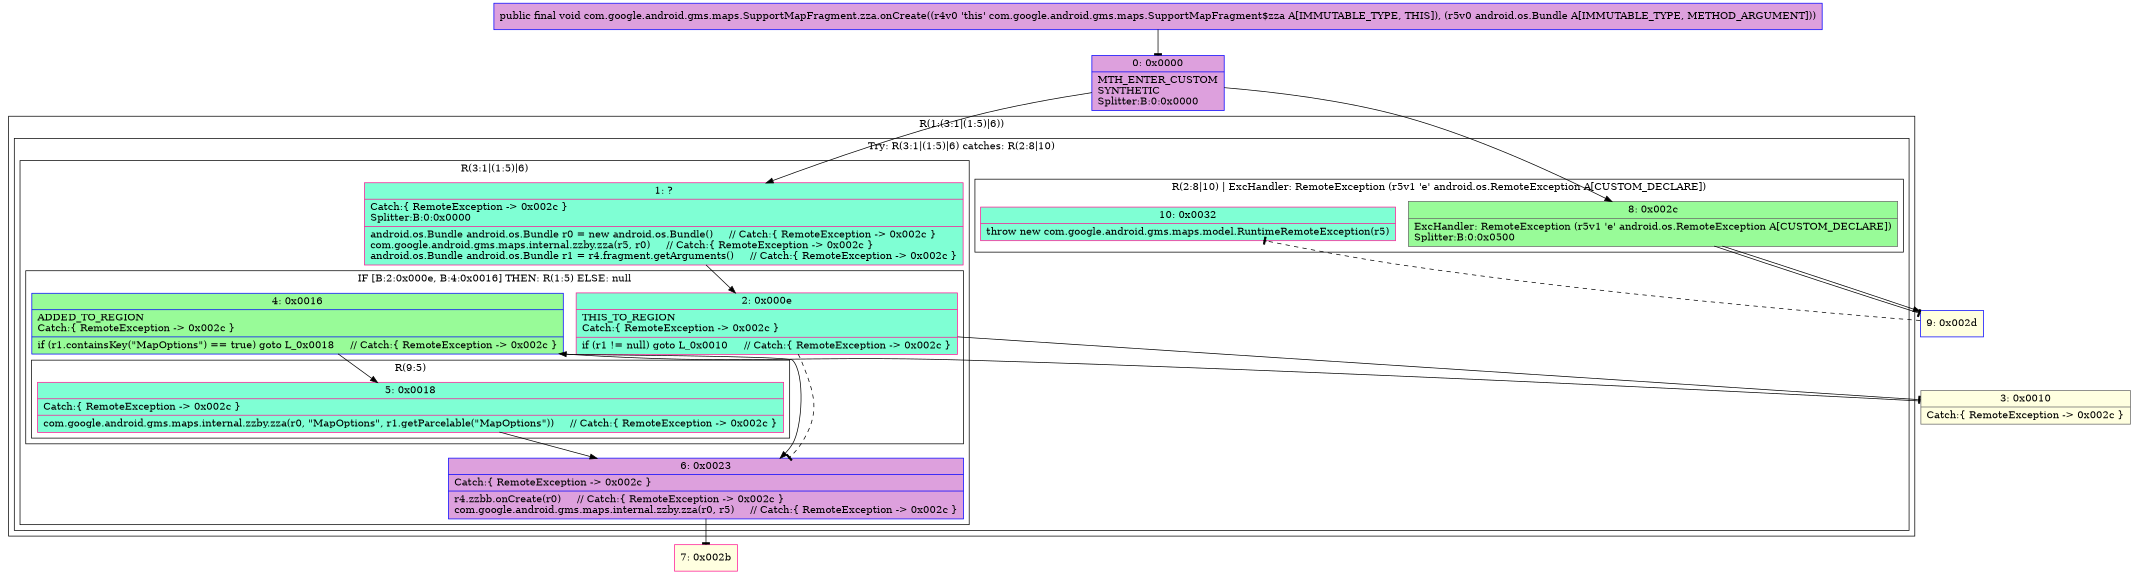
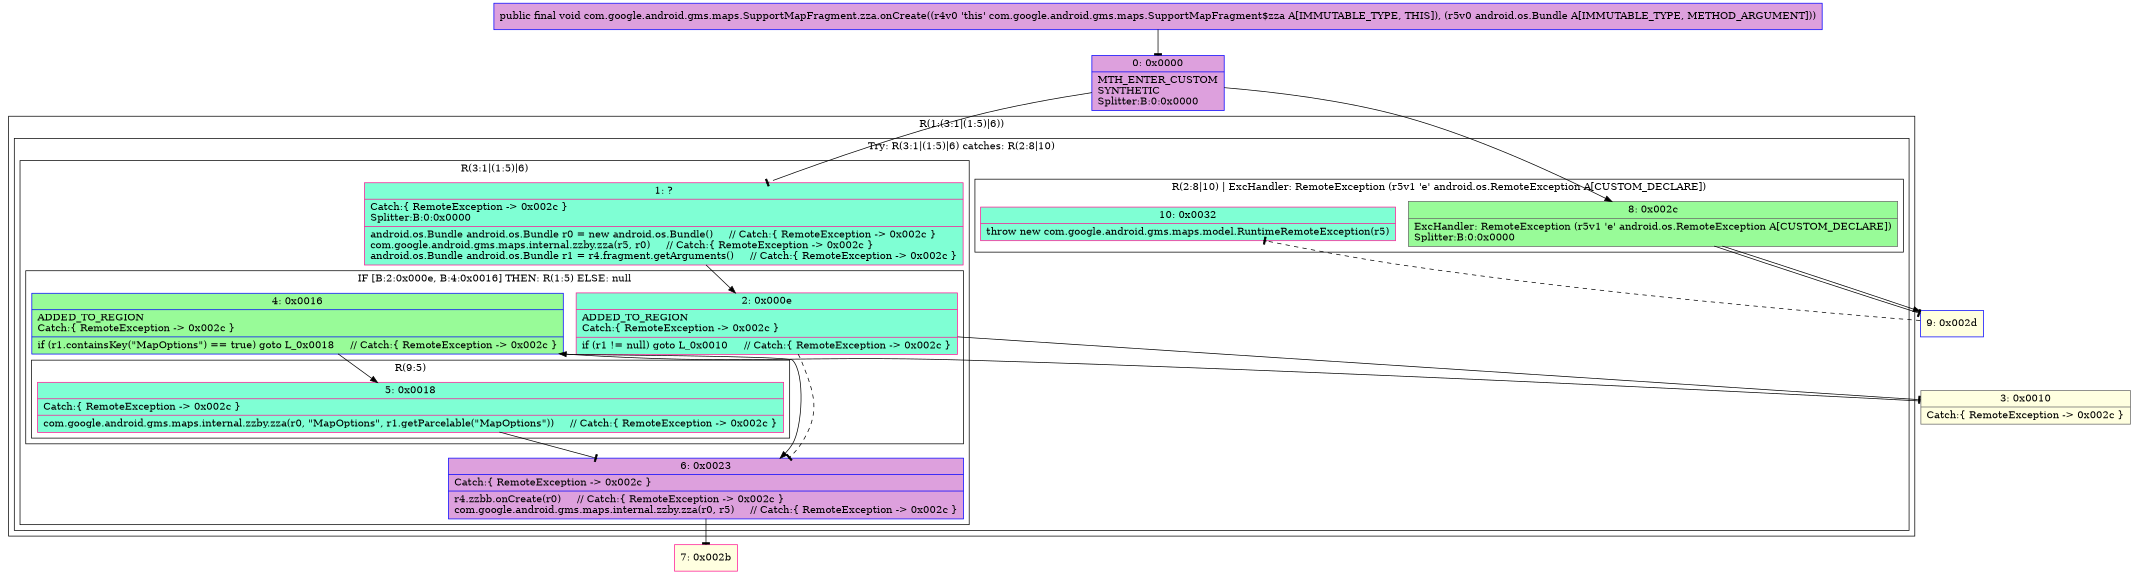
edge "0: 0x0000" -> "1: ?": arrowhead normal -> tee
node "8: 0x002c": text "Splitter:B:0:0x0500" -> "Splitter:B:0:0x0000"
node "2: 0x000e": text "THIS_TO_REGION" -> "ADDED_TO_REGION"
edge "5: 0x0018" -> "6: 0x0023": arrowhead normal -> tee
